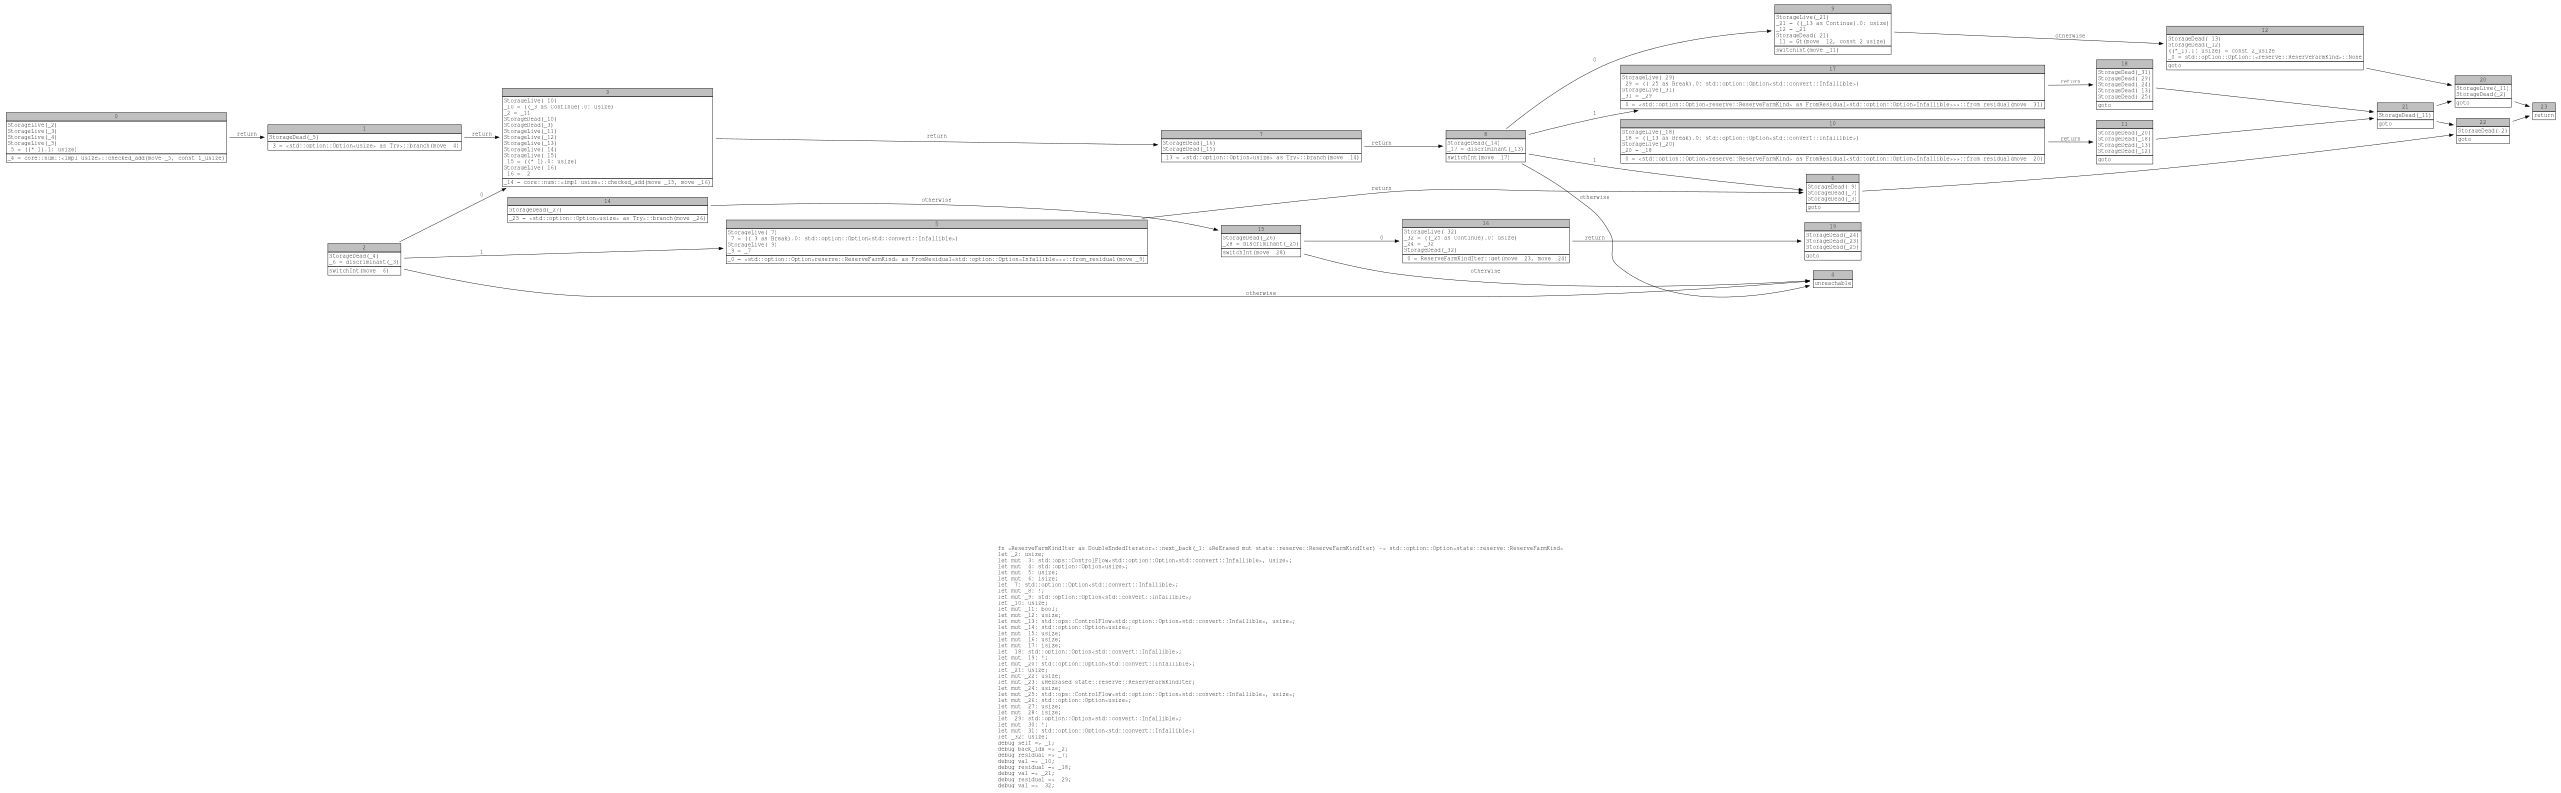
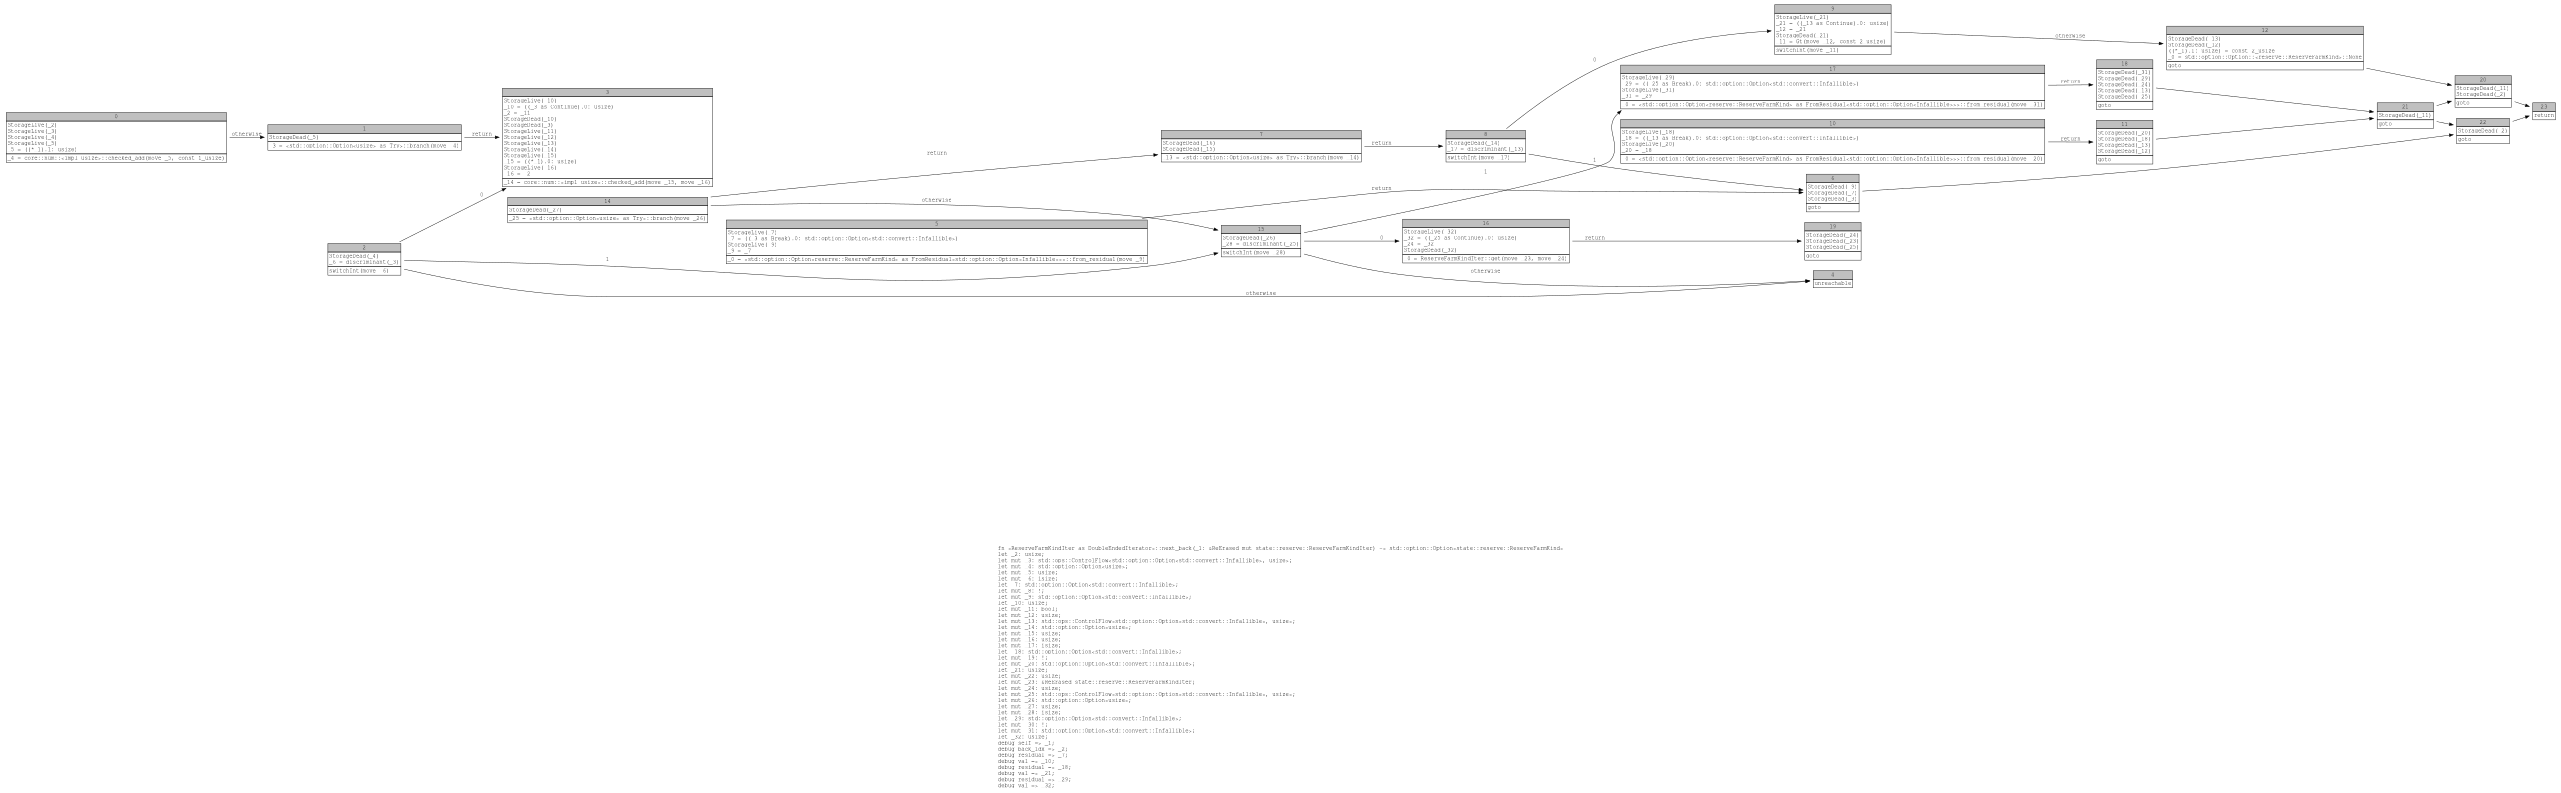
node "20": text "StorageLive(_11)" -> "StorageDead(_11)"
edge "8" -> "17": now "15" -> "17"
edge "0" -> "1": label "return" -> "otherwise"
edge "3" -> "7": now "14" -> "7"
edge "2" -> "5": now "2" -> "15"
edge "8" -> "4": removed, label "otherwise"
